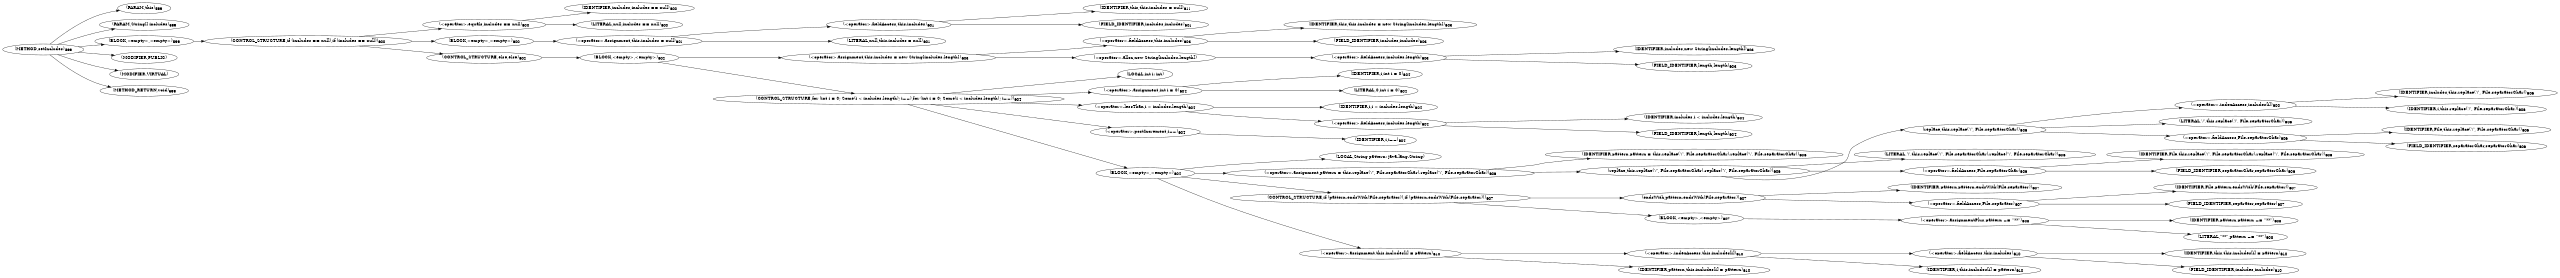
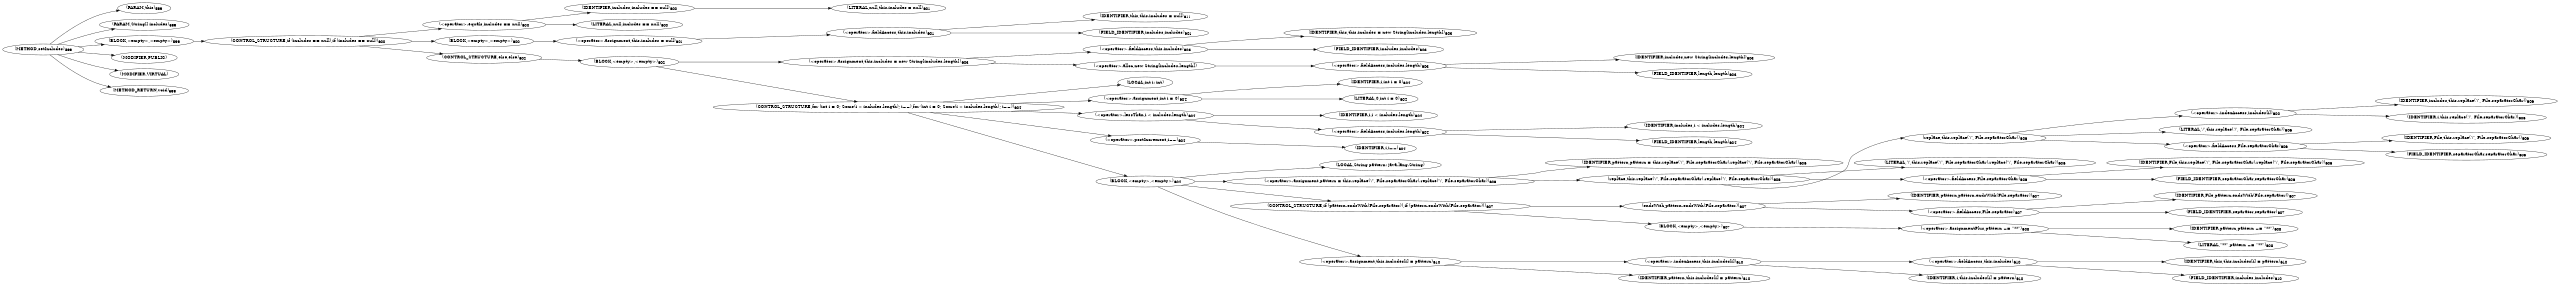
edge "(<operator>.assignment,this.includes = null)" -> "(LITERAL,null,this.includes = null)": now "(IDENTIFIER,includes,includes == null)" -> "(LITERAL,null,this.includes = null)"
